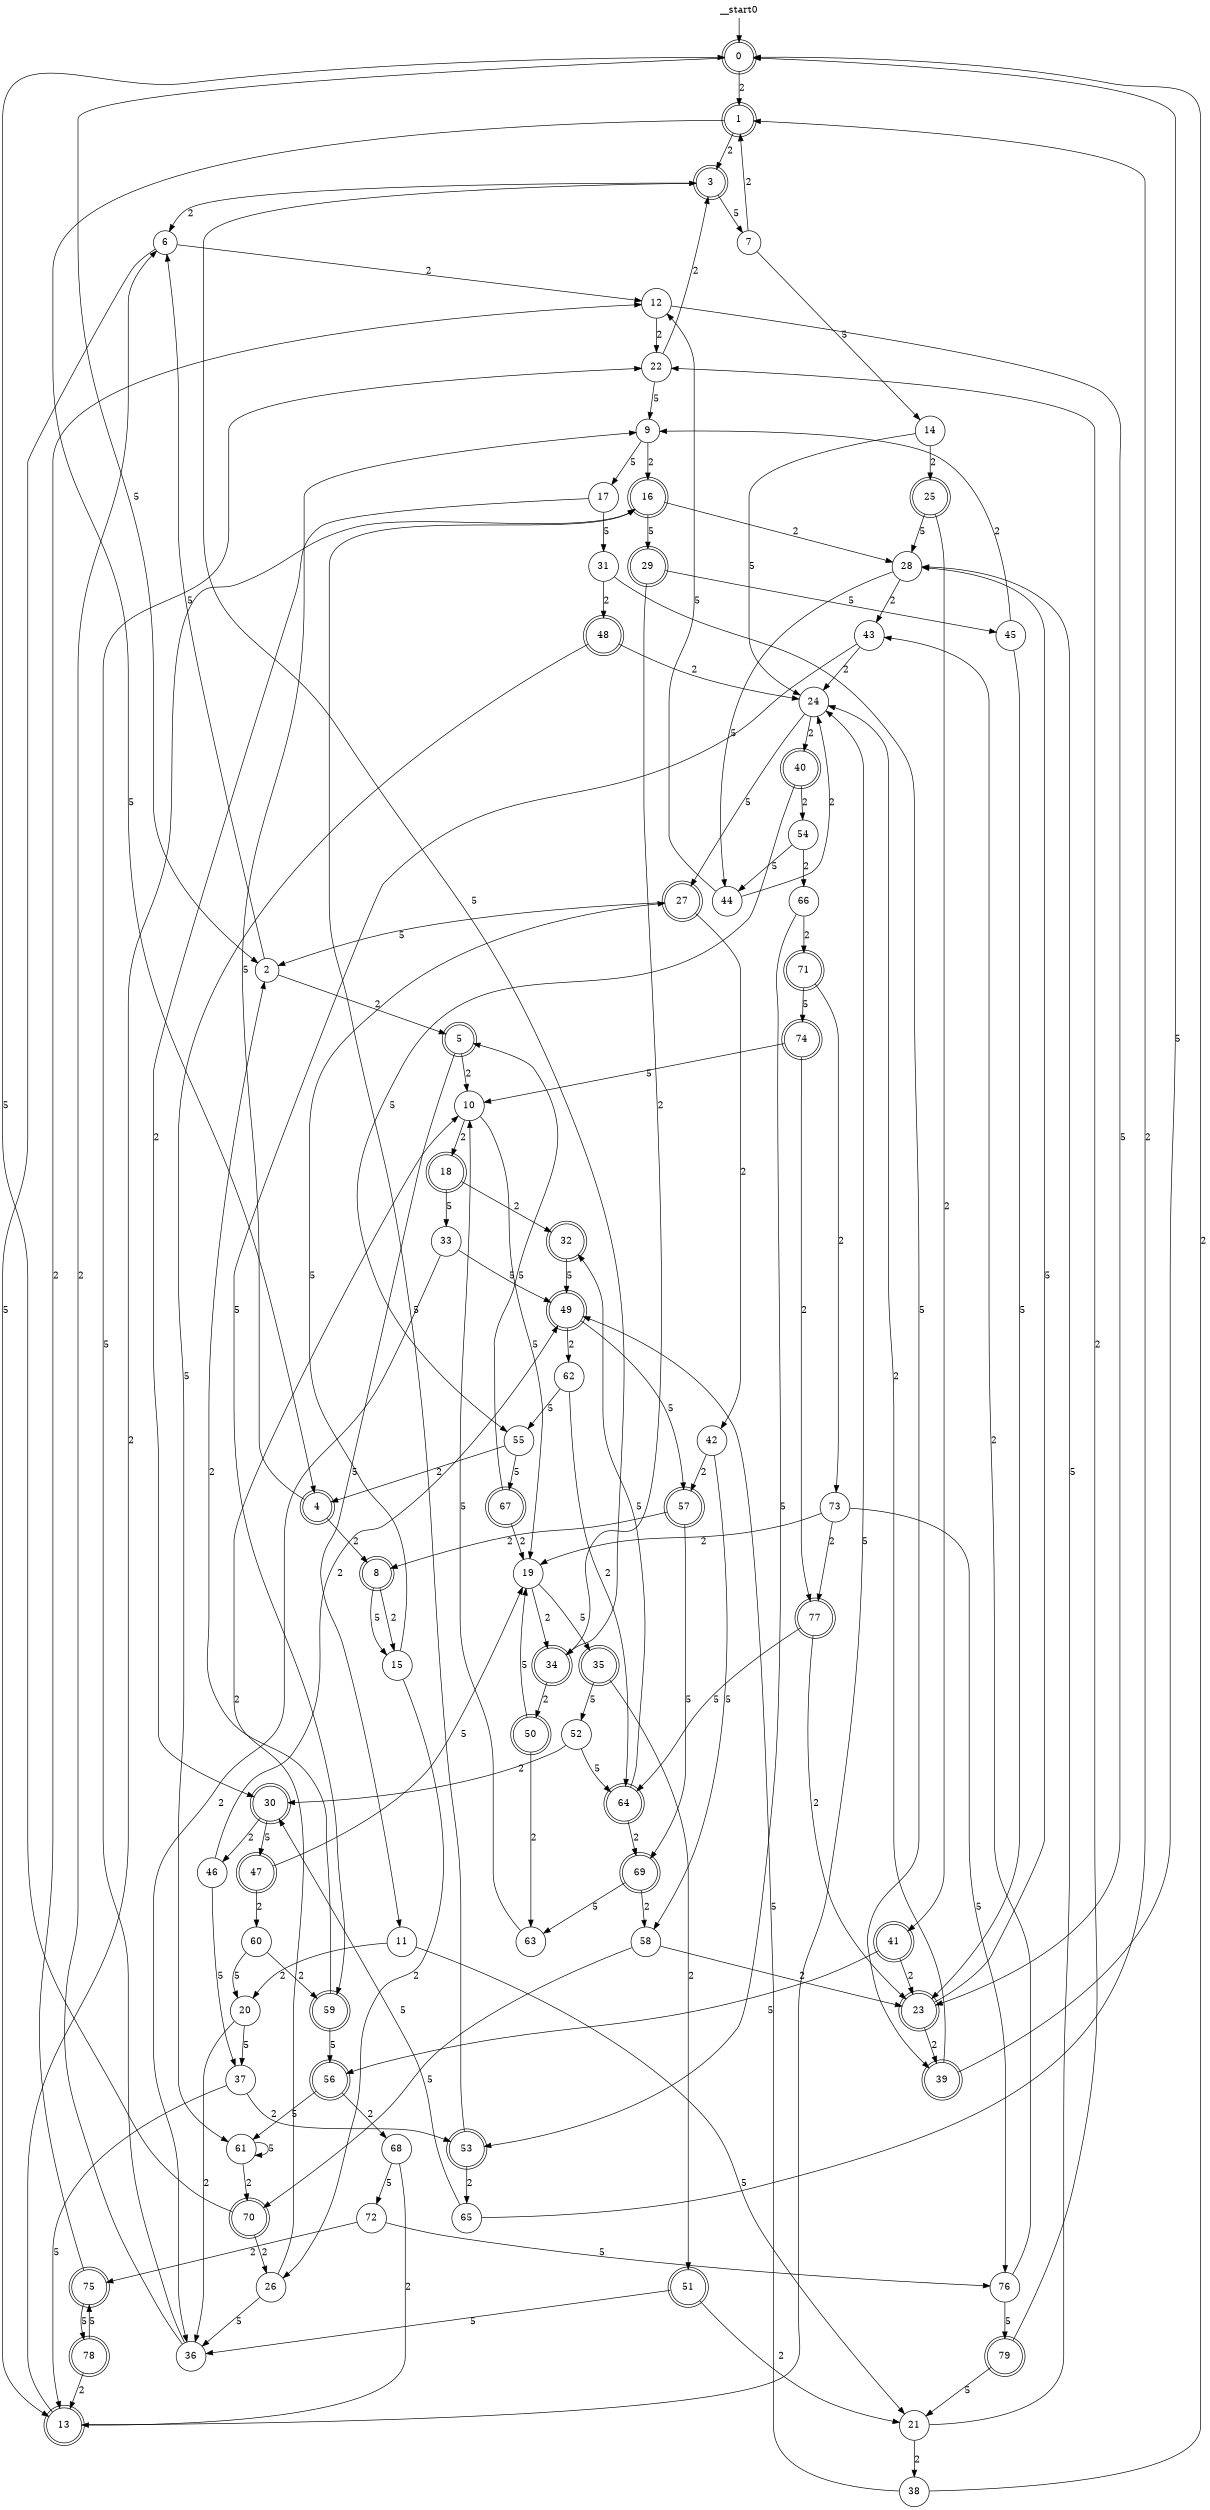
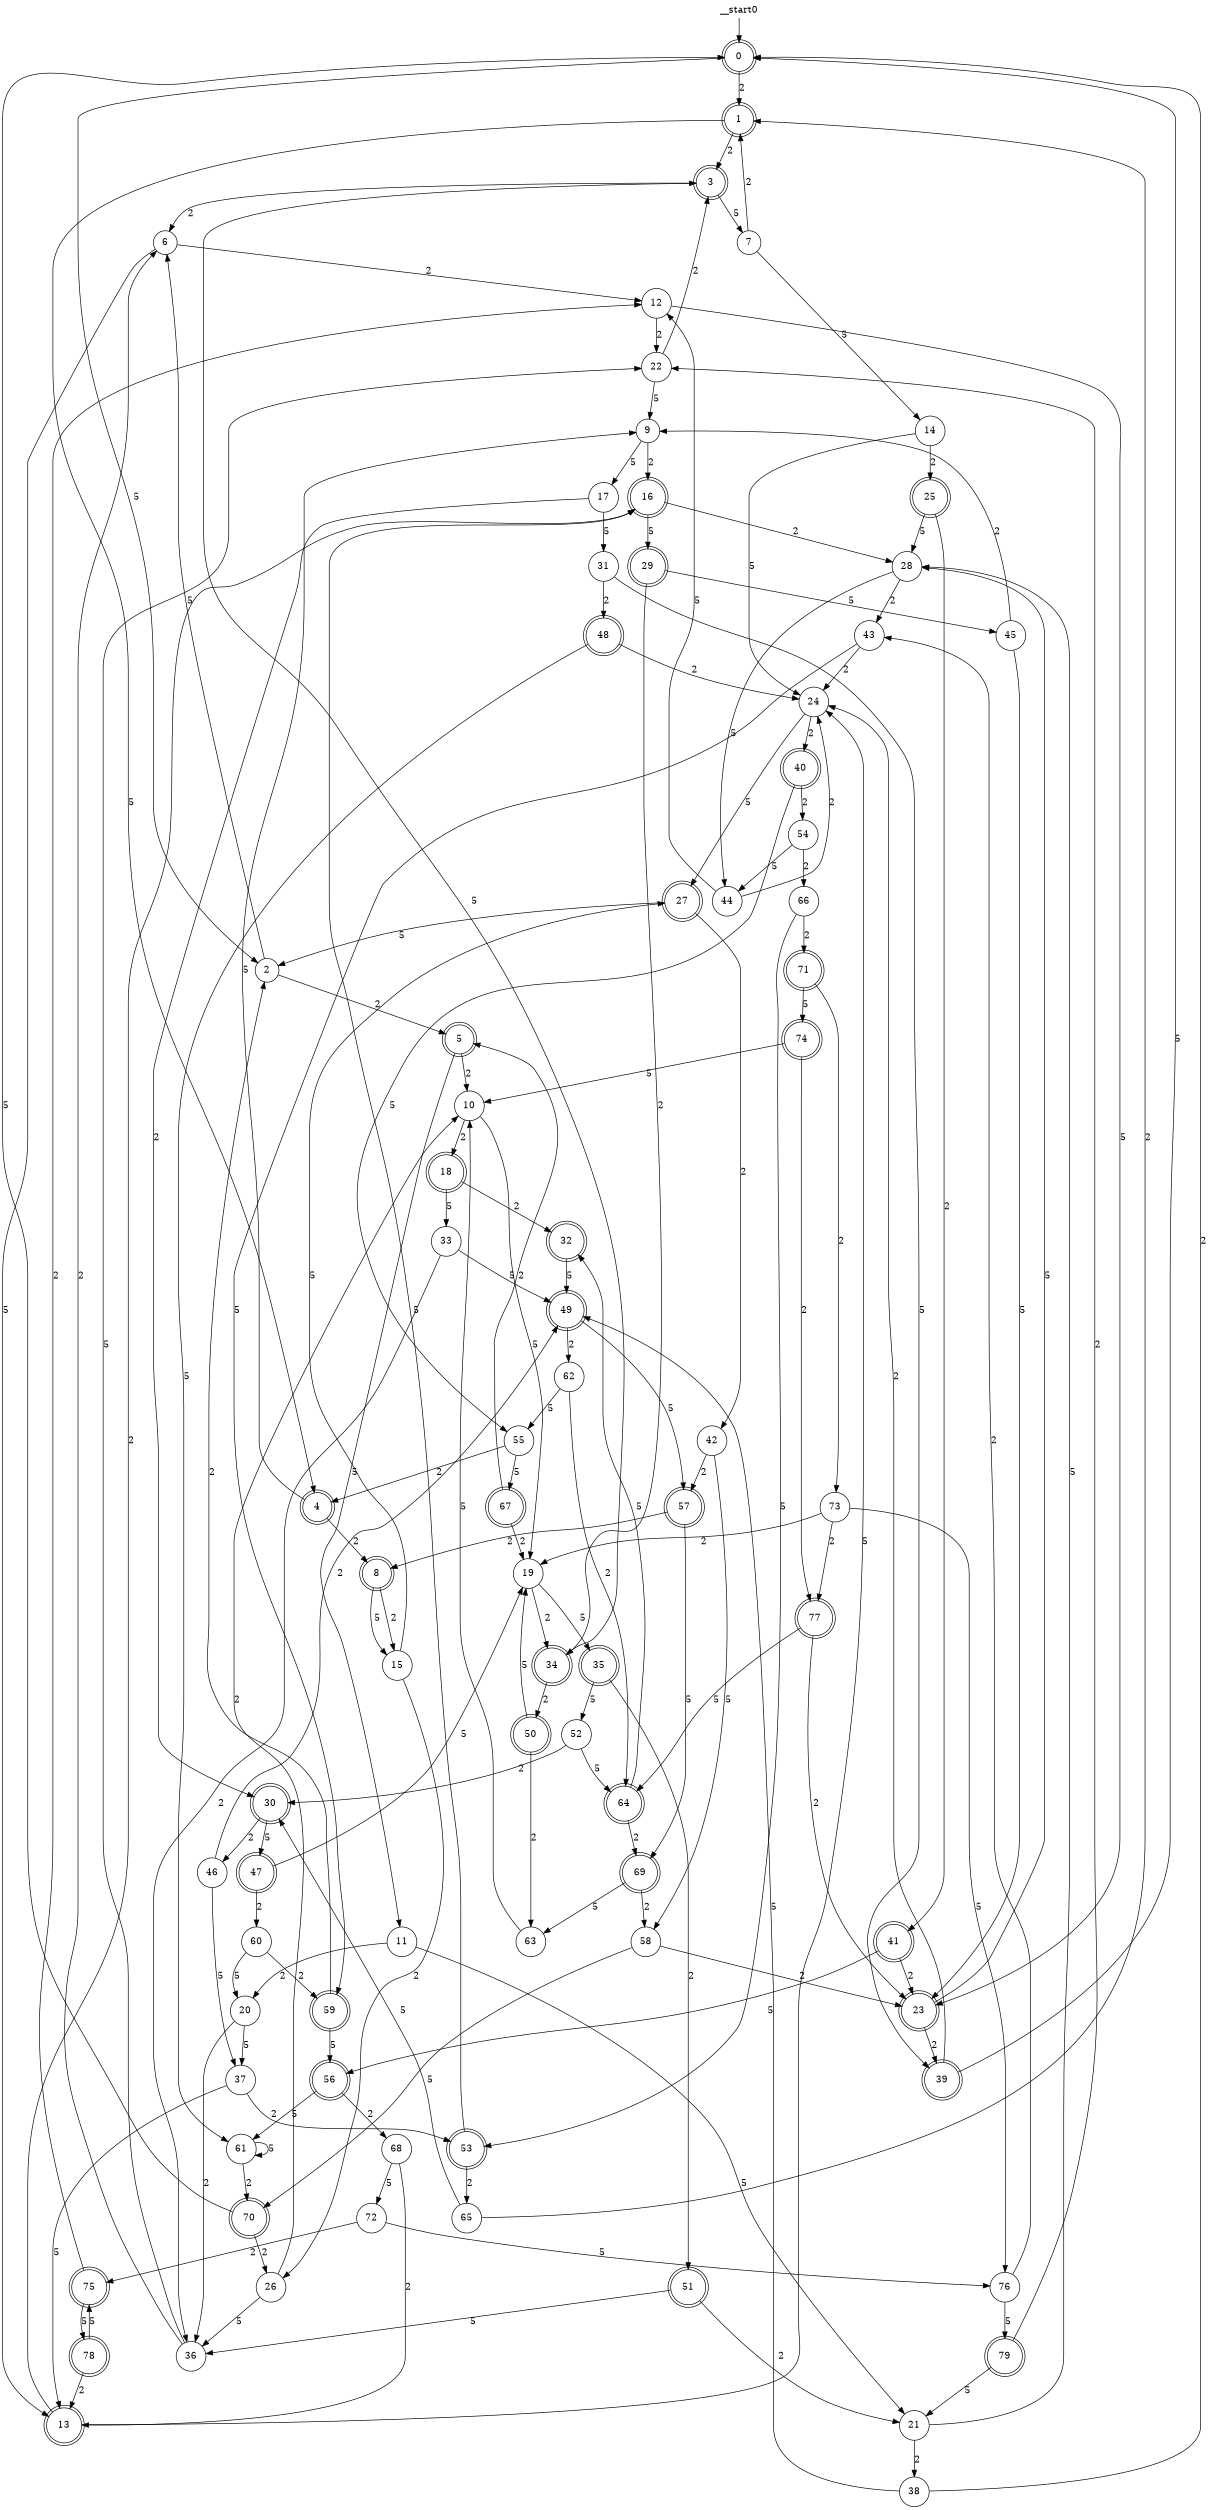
edge "67" -> "5": label "5" -> "2"
